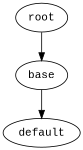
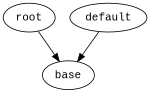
edge "base" -> "default": reversed
